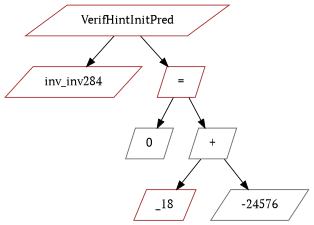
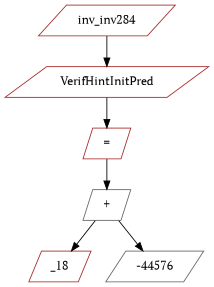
edge "VerifHintInitPred" -> "inv_inv284": reversed
node "0": removed
node "-24576": label "-24576" -> "-44576"
